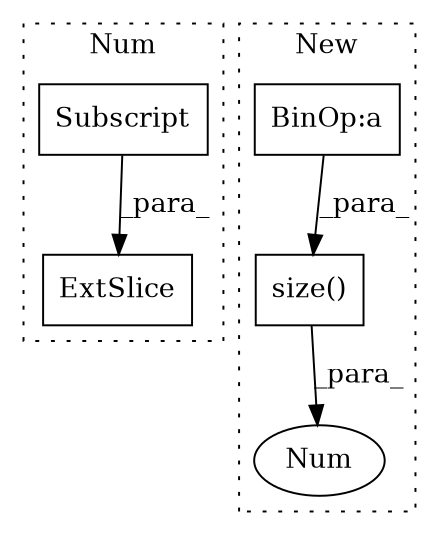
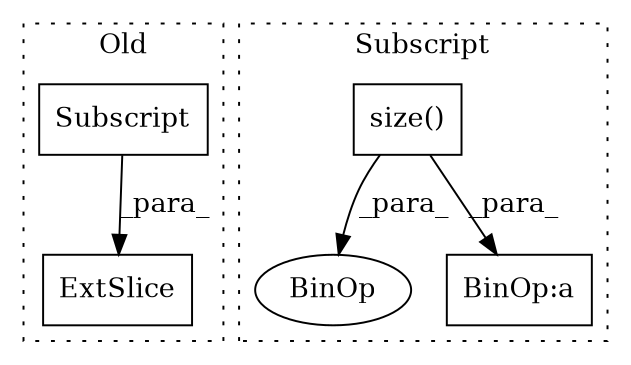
cluster "Num": label "Num" -> "Old"
cluster "New": label "New" -> "Subscript"
edge "BinOp:a" -> "size()": reversed
node "Num": label "Num" -> "BinOp"
